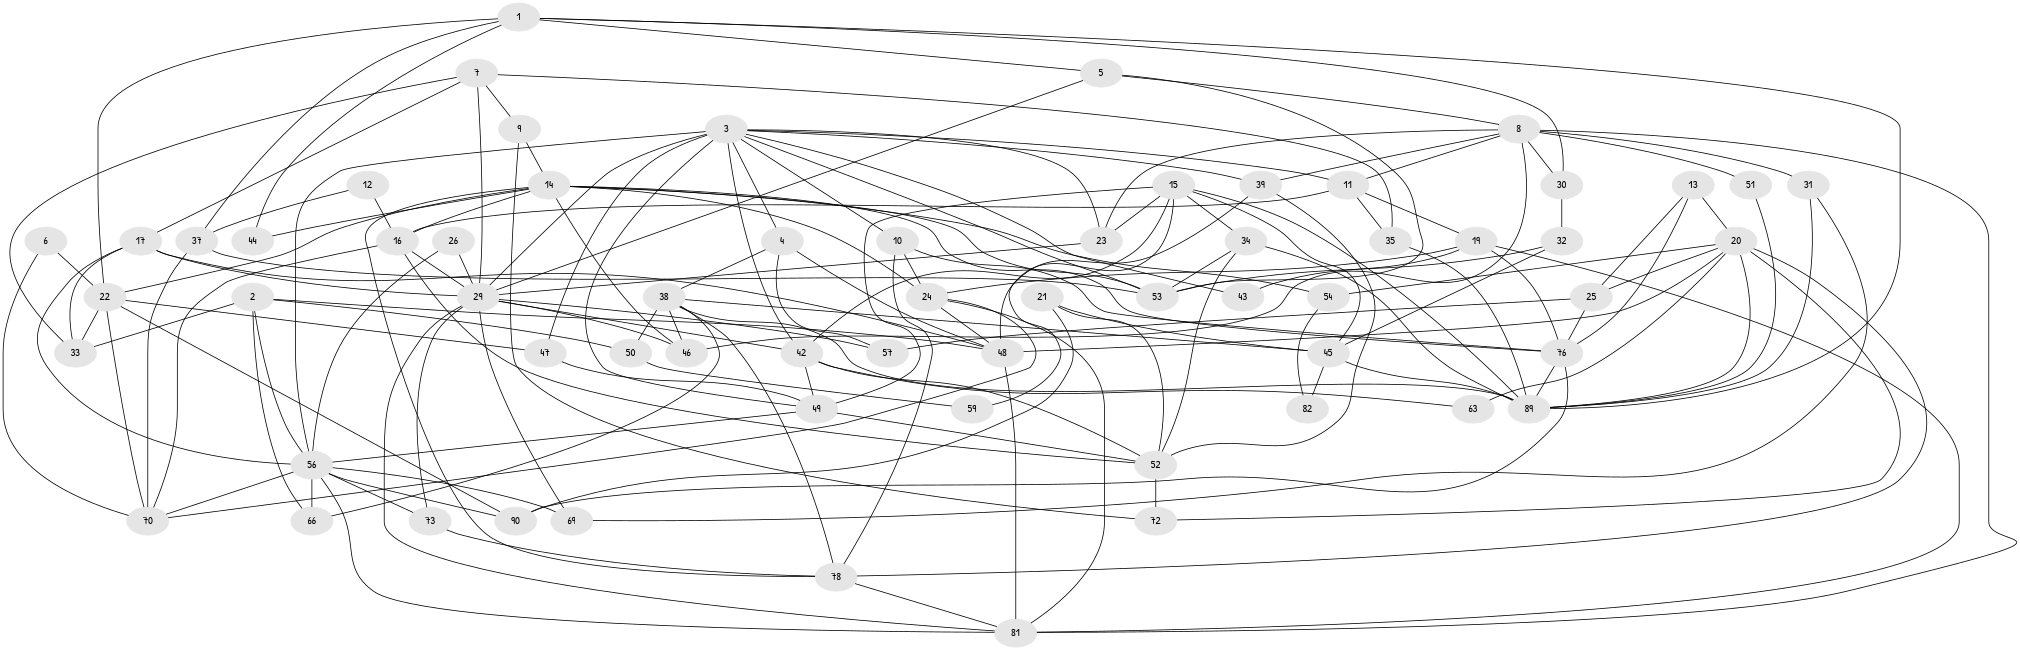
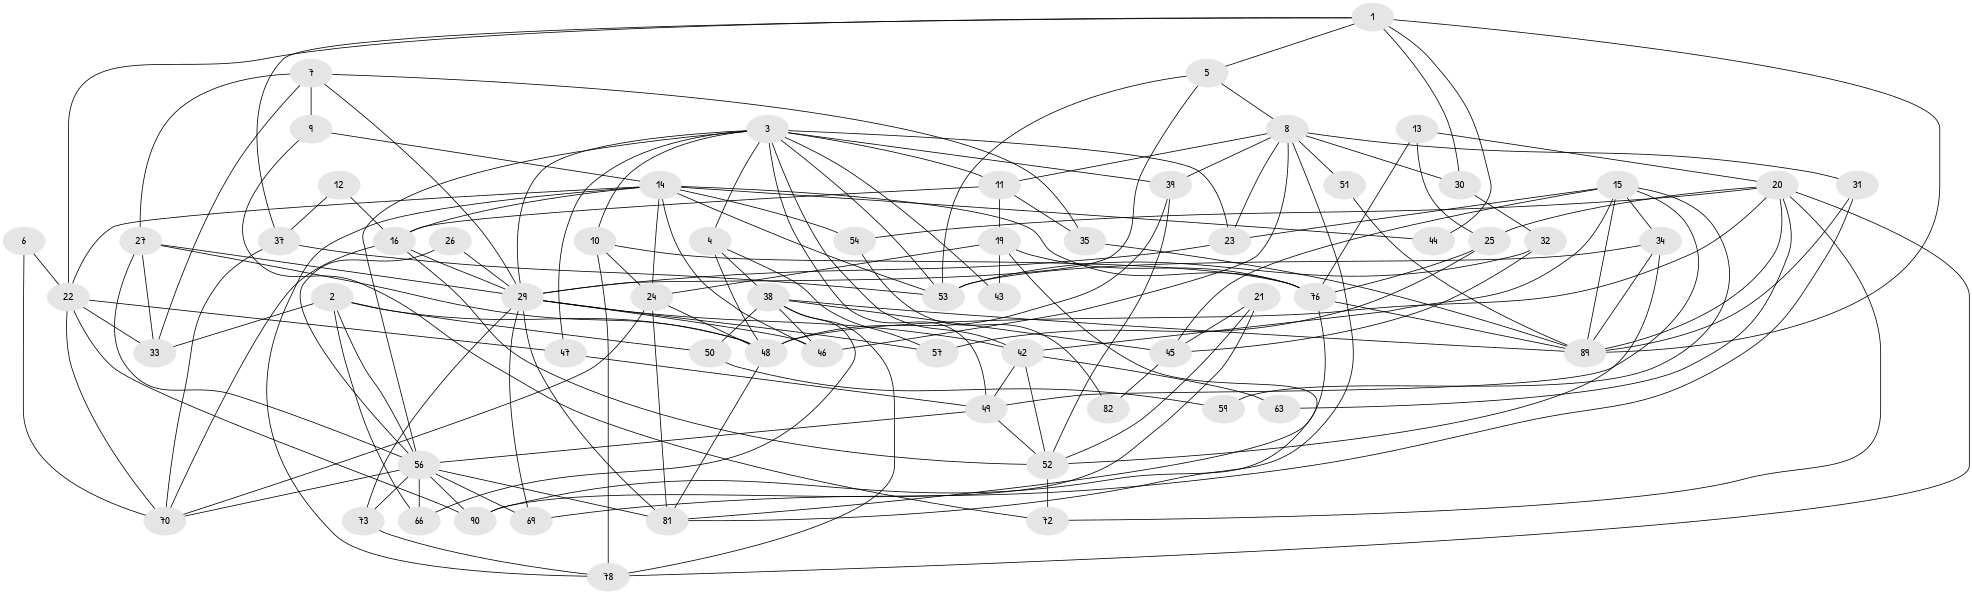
node "17": label "17" -> "27"
edge "45" -- "89": removed
edge "78" -- "81": removed
